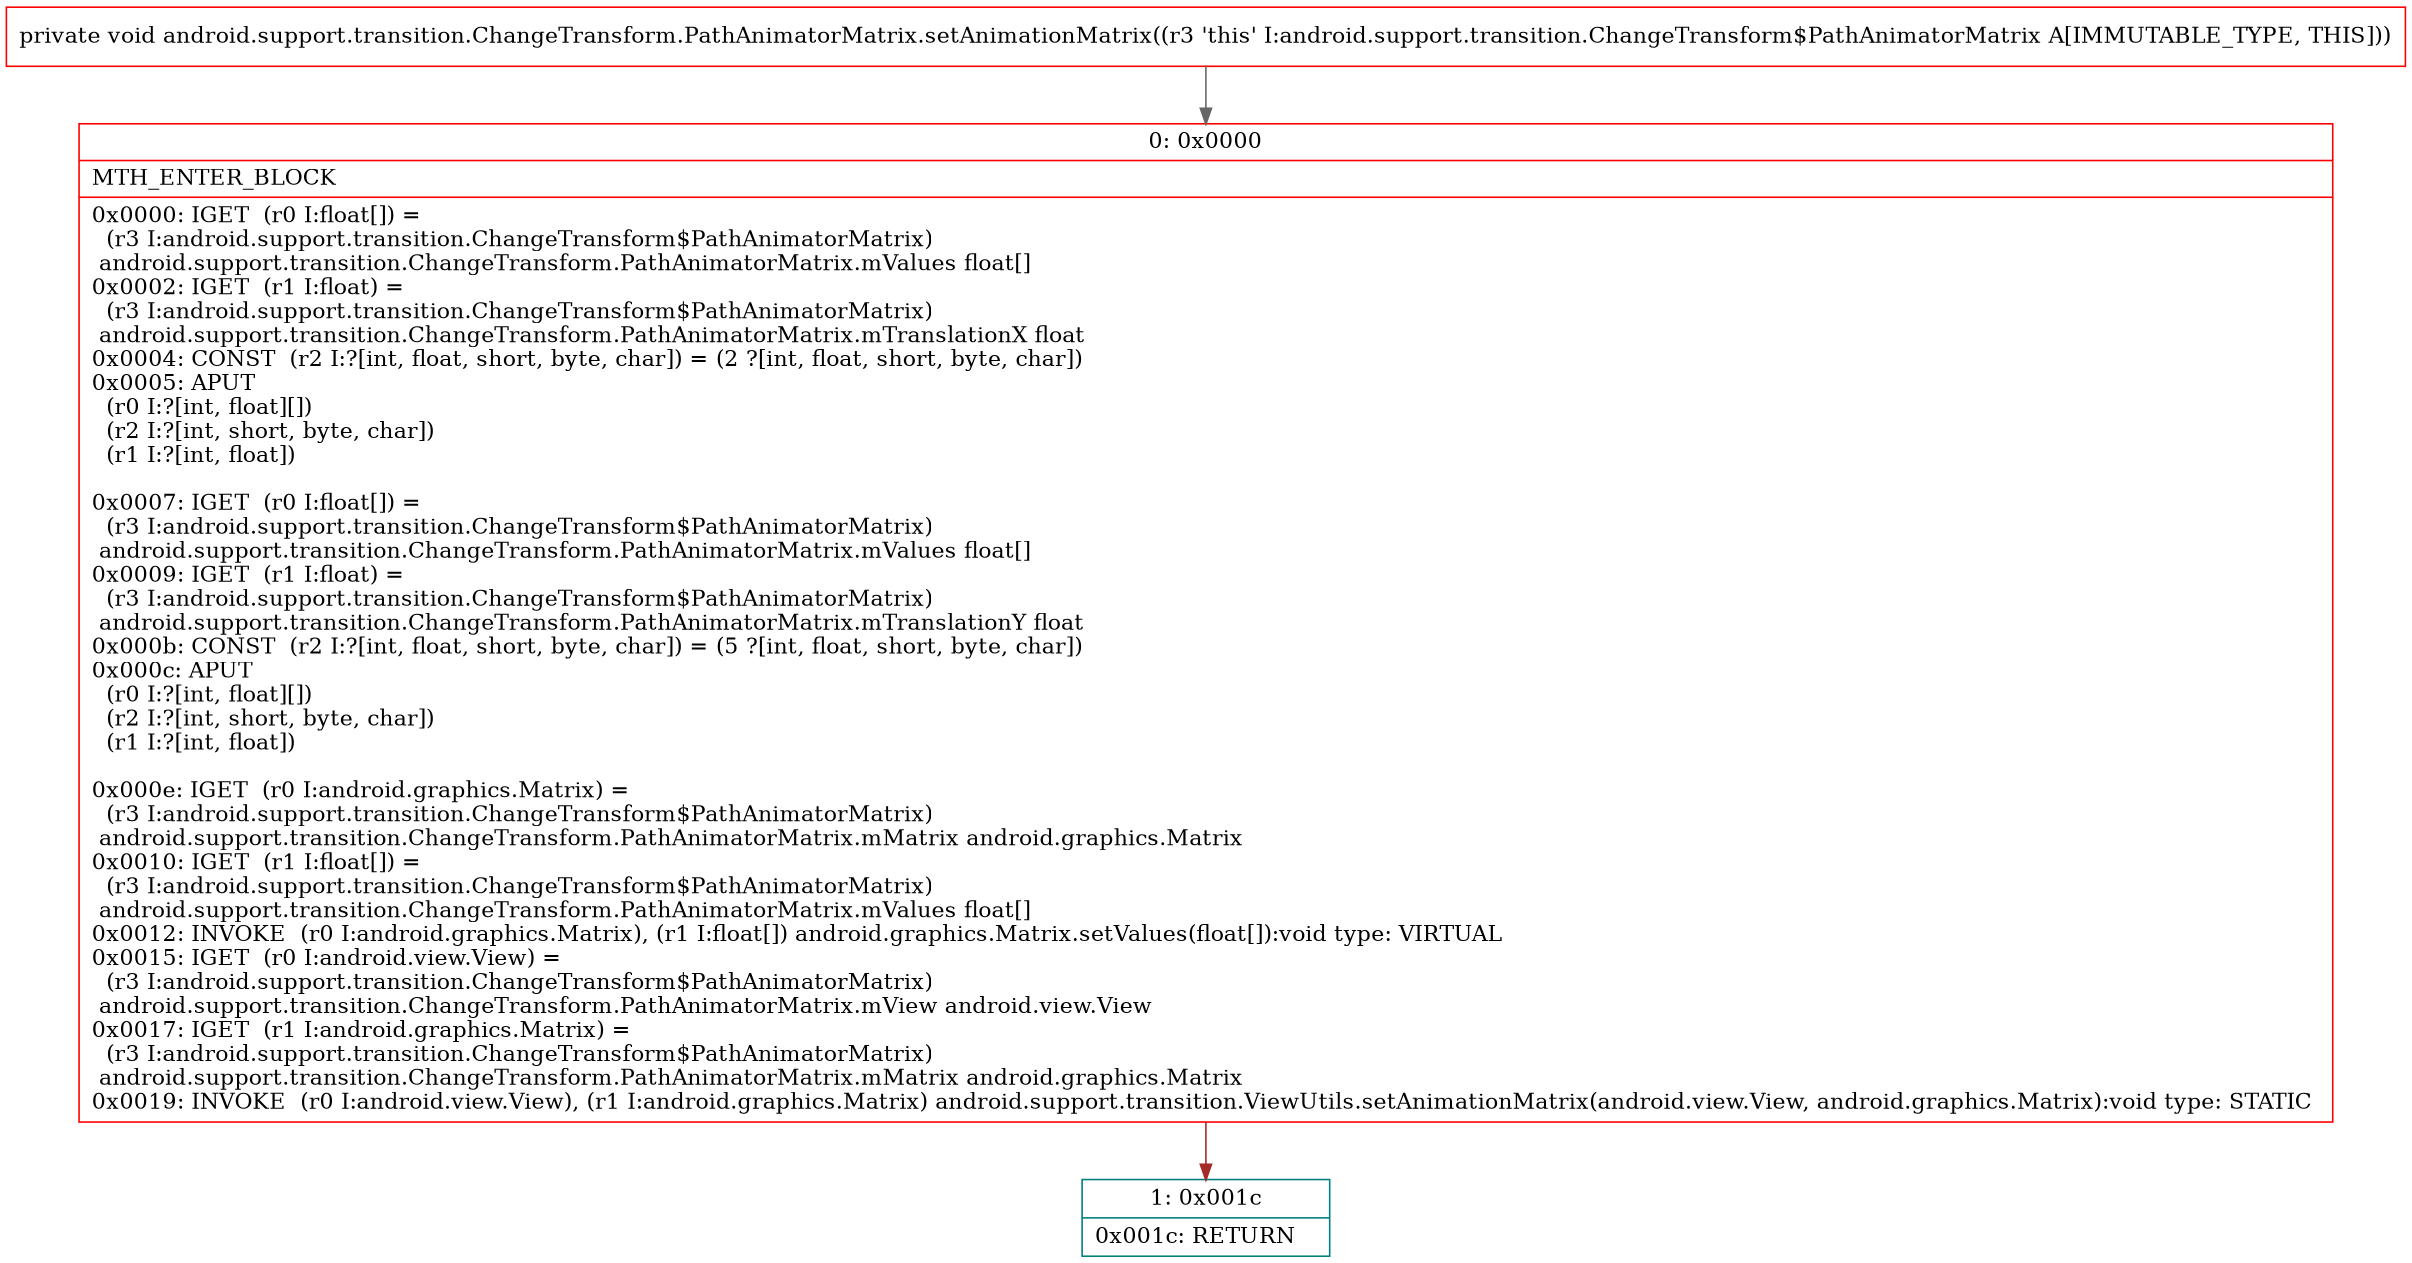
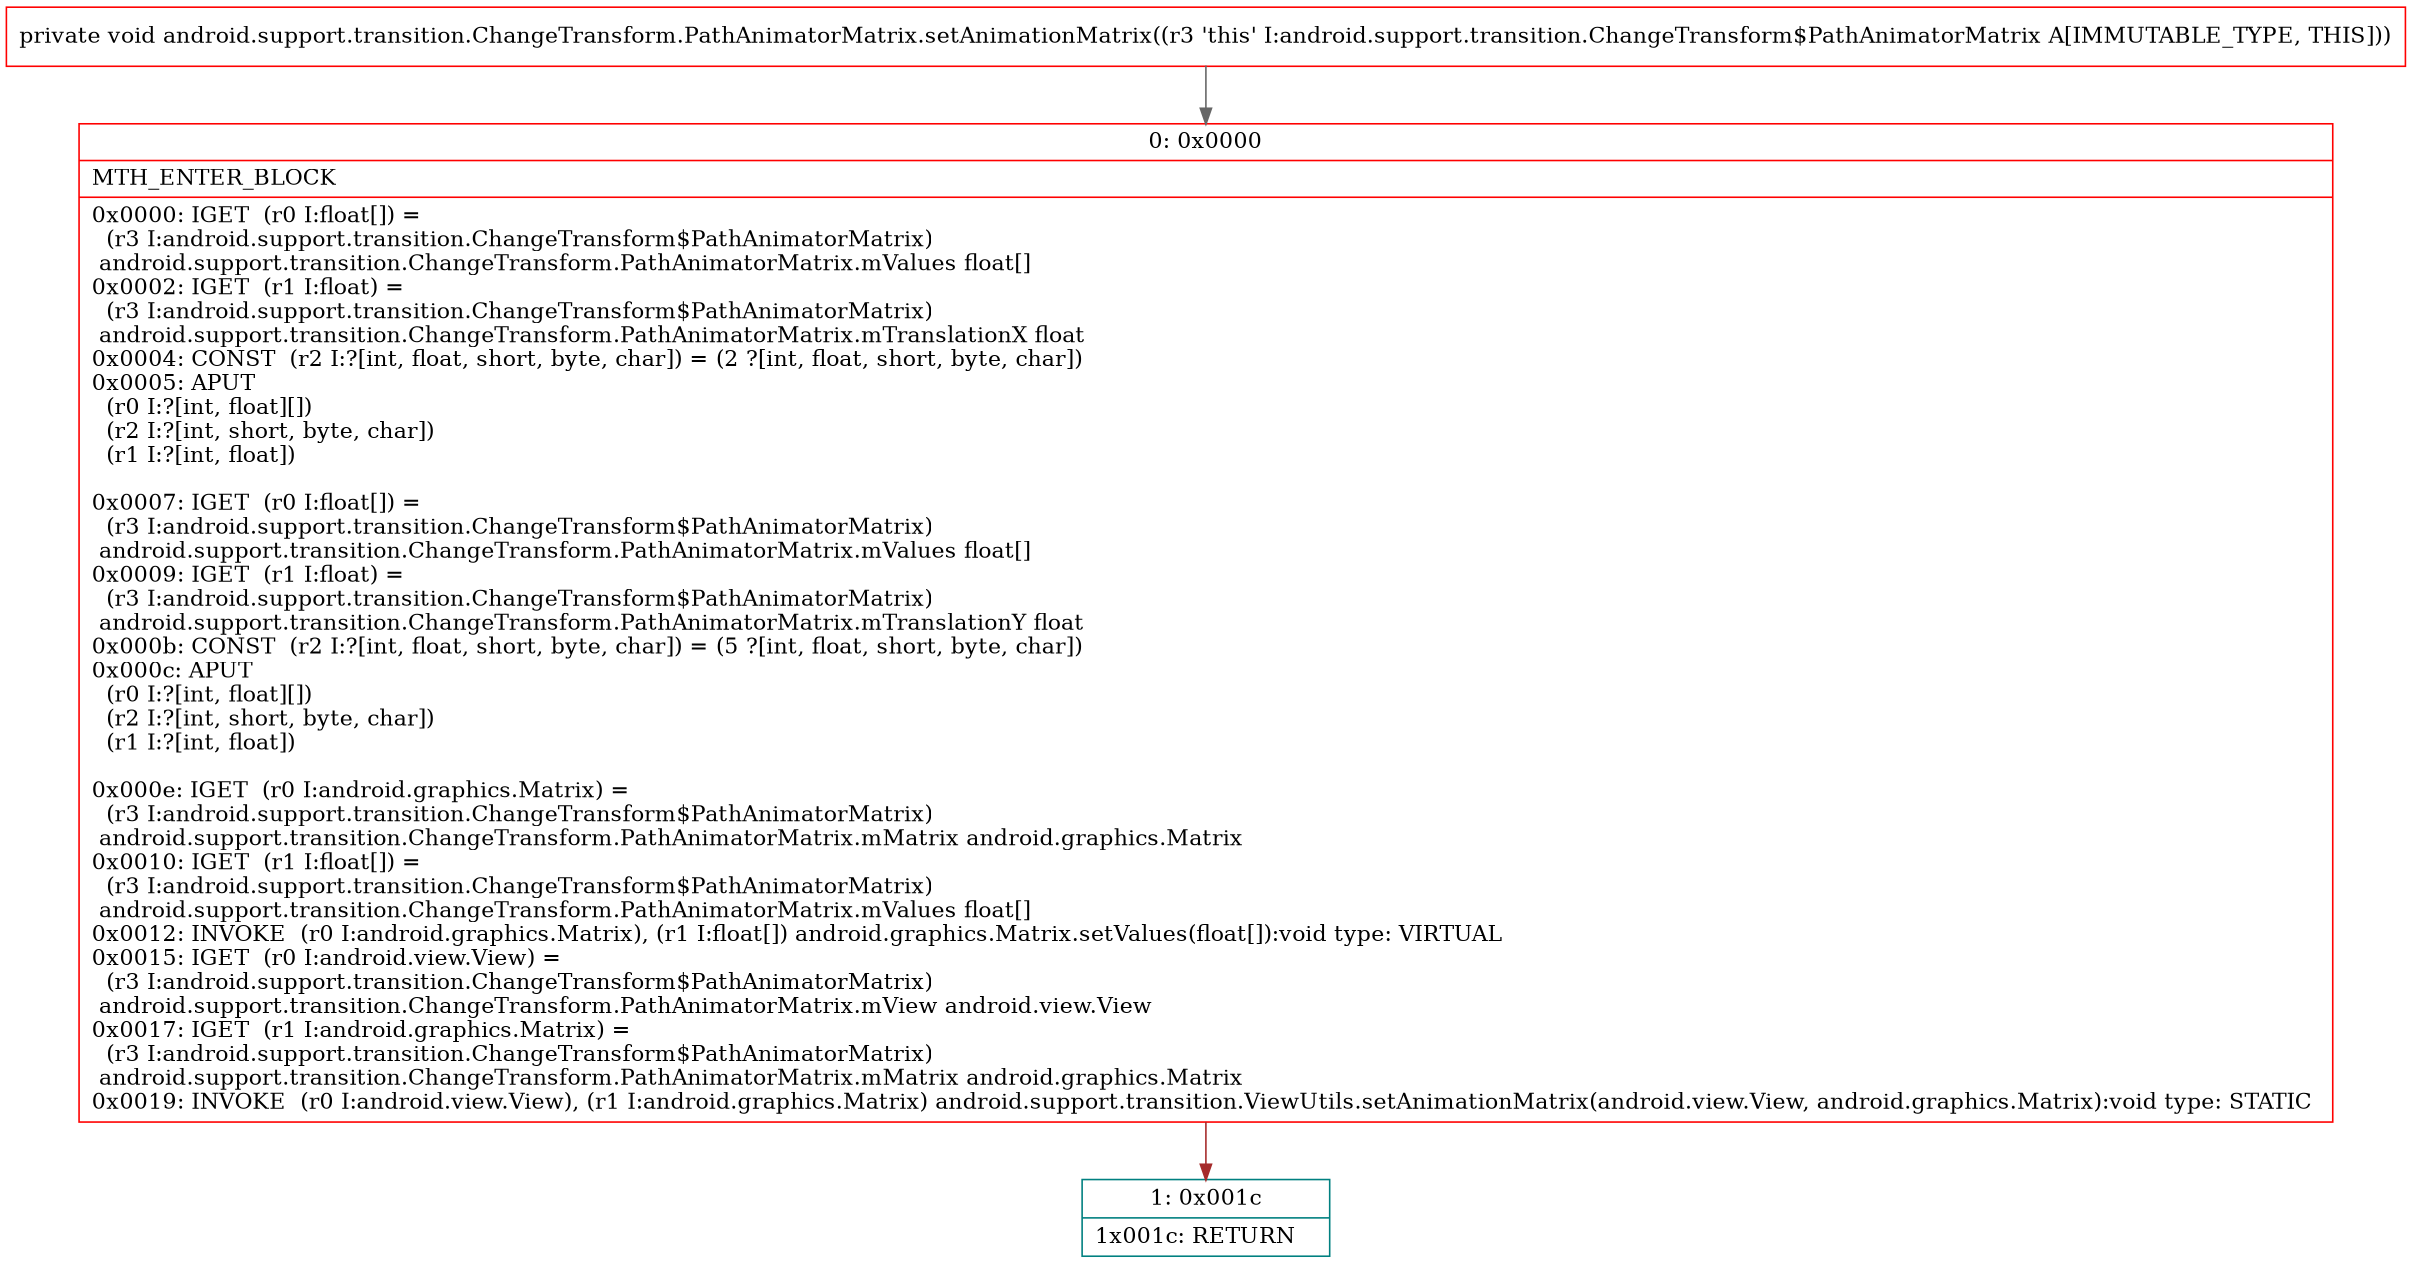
node "1: 0x001c": text "0x001c: RETURN" -> "1x001c: RETURN"
